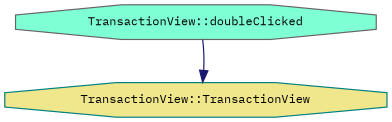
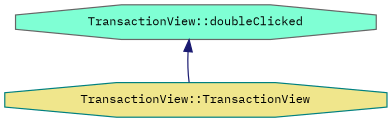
edge "TransactionView::doubleClicked" -> "TransactionView::TransactionView": reversed
